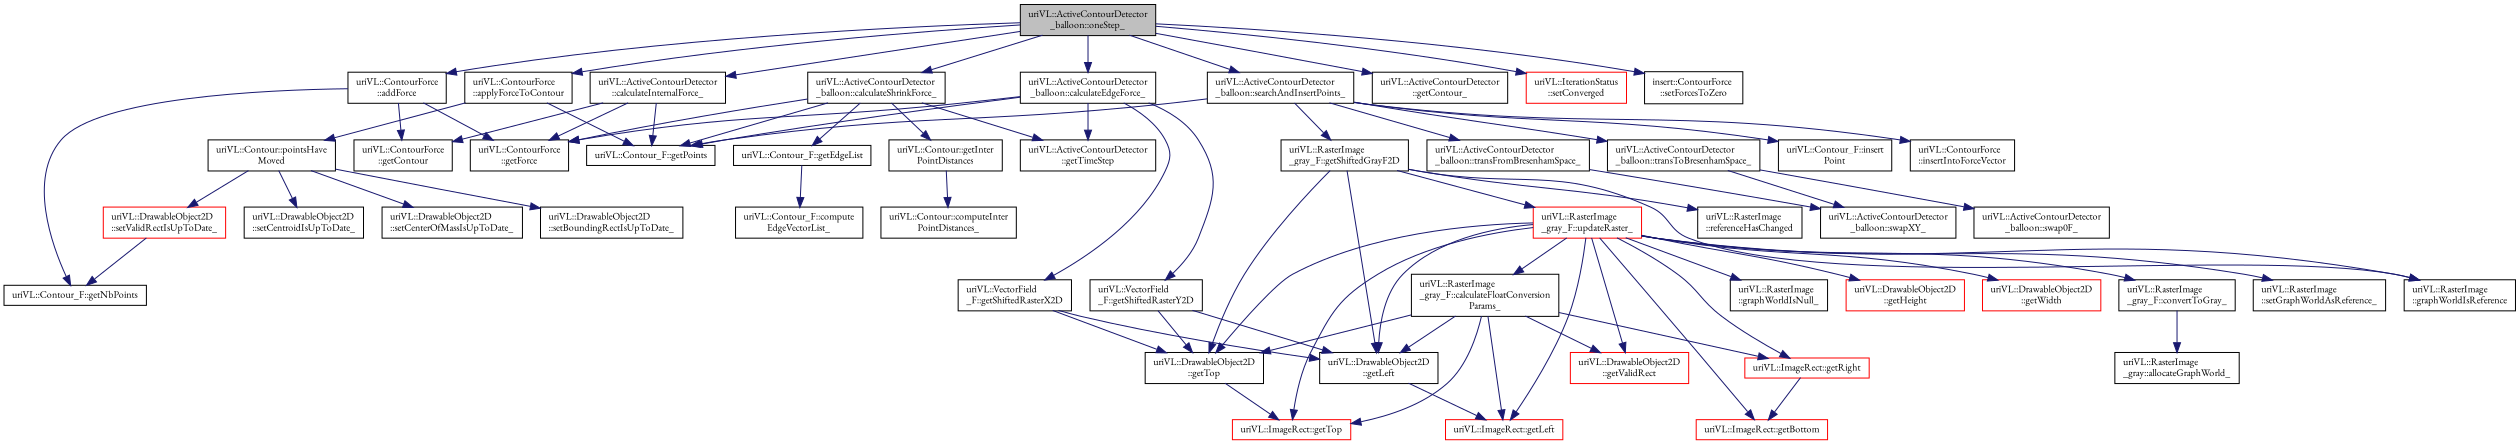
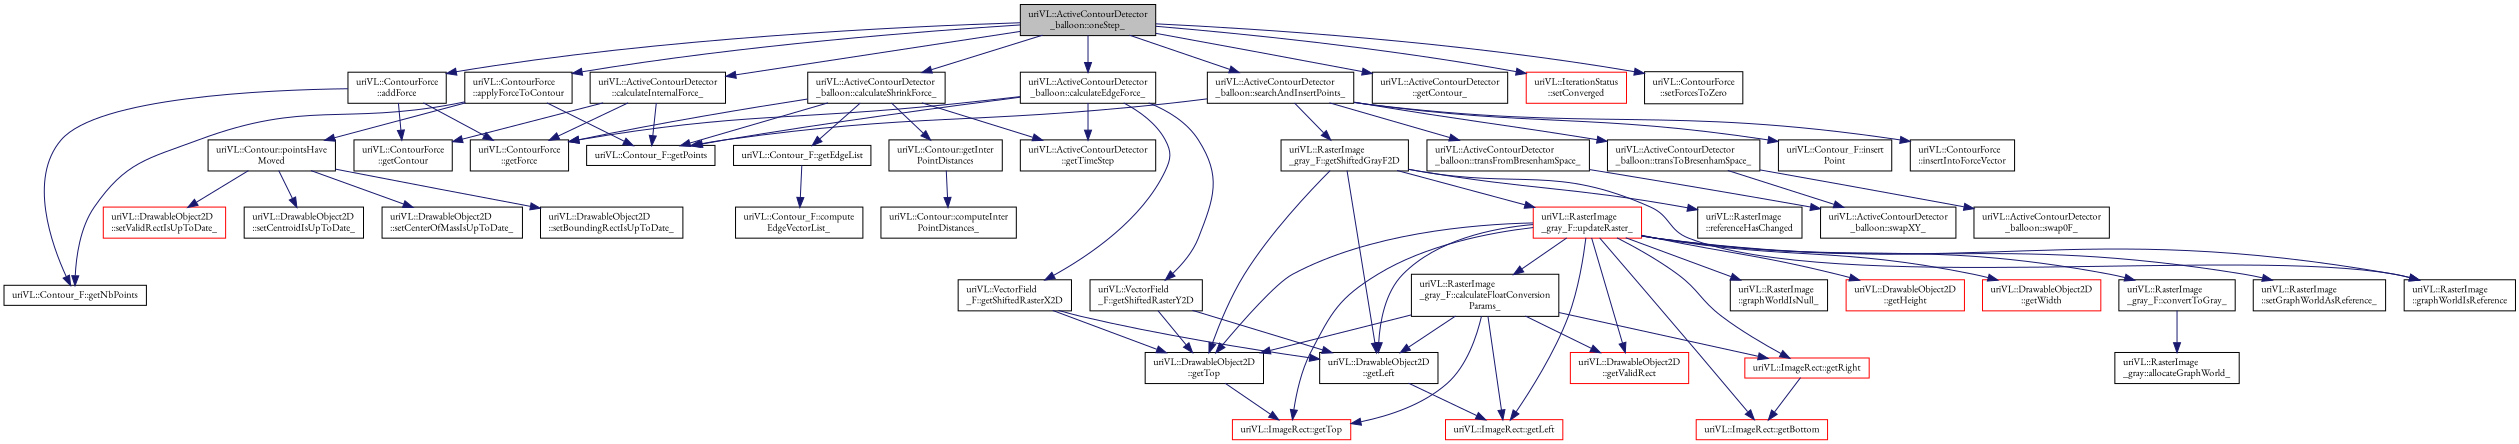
node "insert::ContourForce ::setForcesToZero": label "insert::ContourForce ::setForcesToZero" -> "uriVL::ContourForce ::setForcesToZero"
edge "uriVL::DrawableObject2D ::setValidRectIsUpToDate_" -> "uriVL::Contour_F::getNbPoints": now "uriVL::ContourForce ::applyForceToContour" -> "uriVL::Contour_F::getNbPoints"
